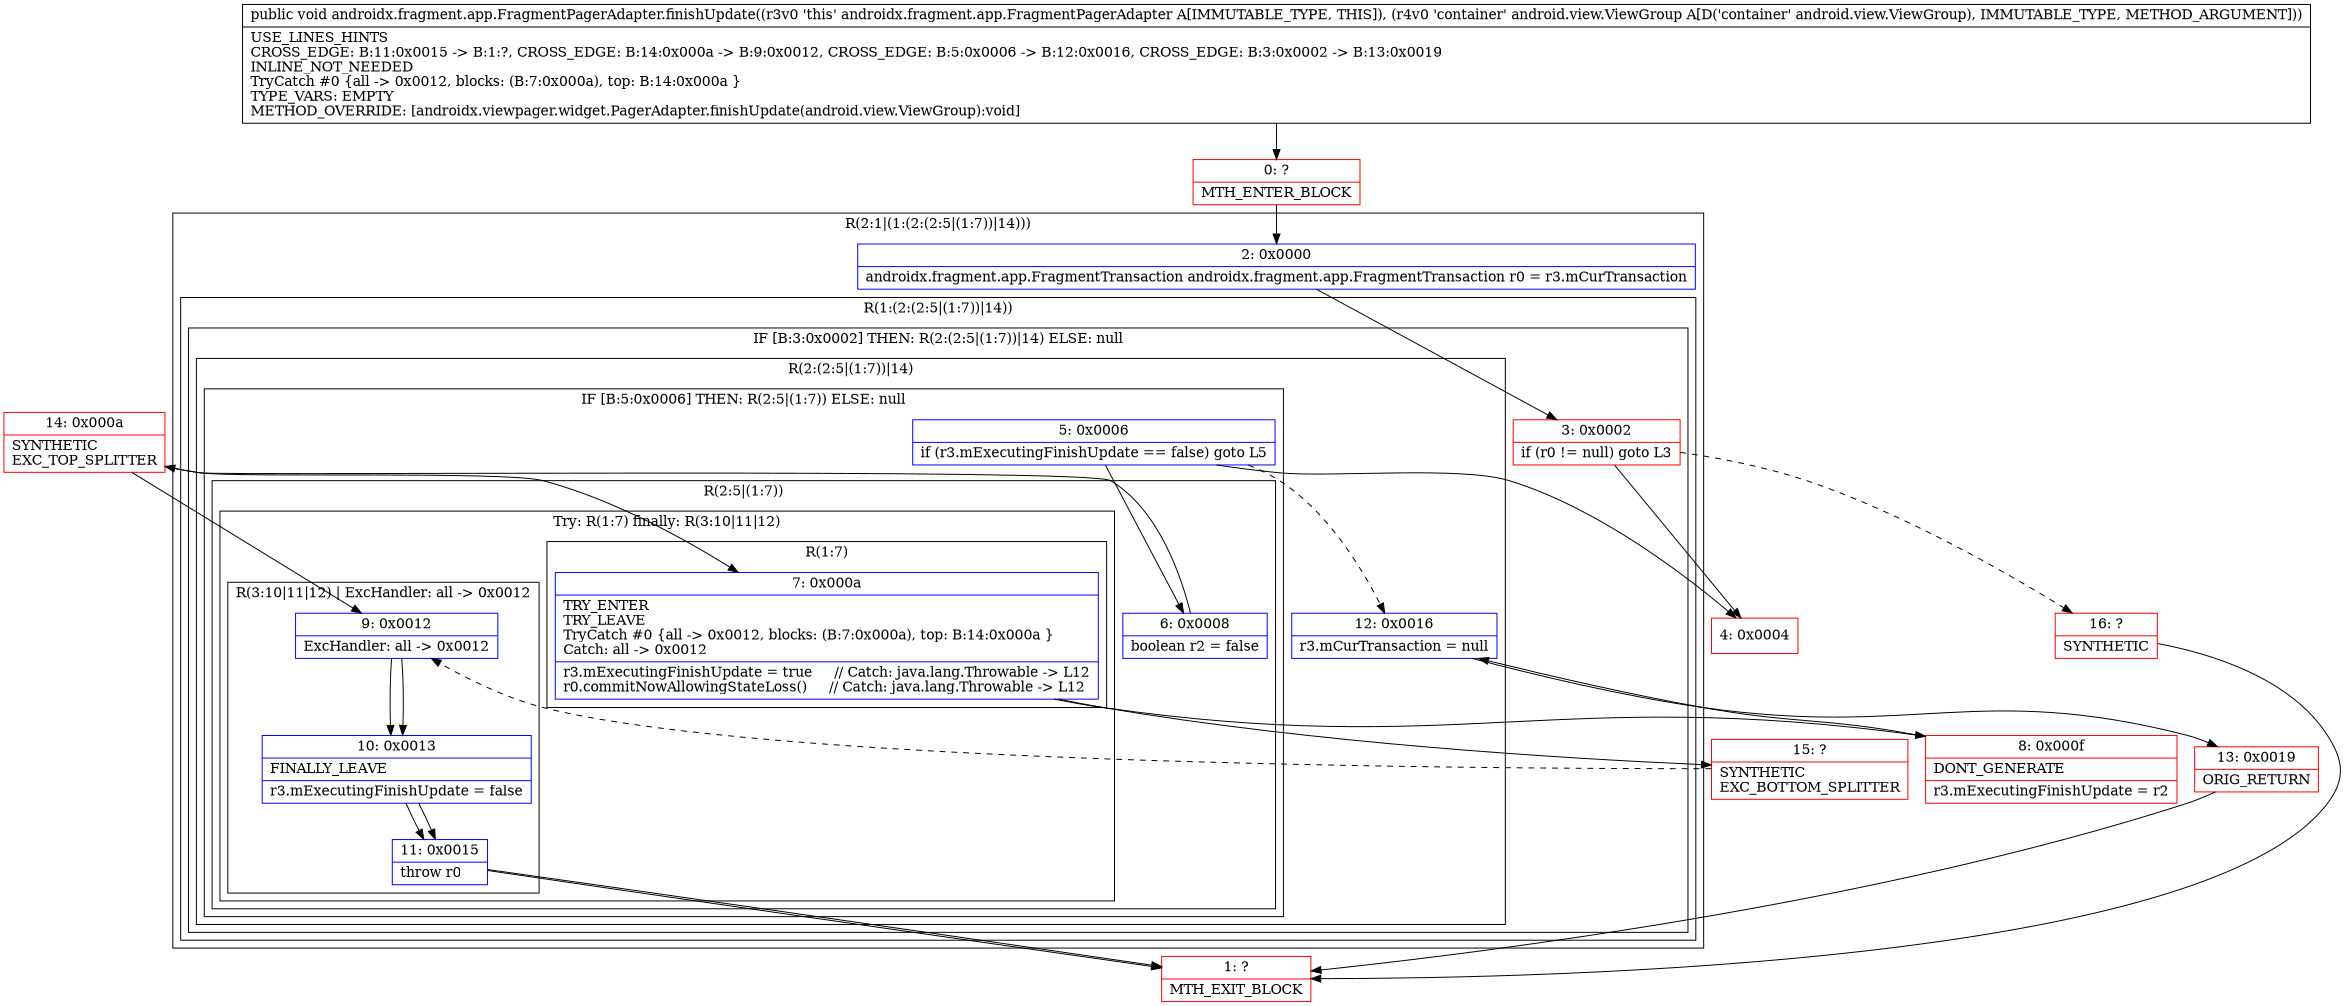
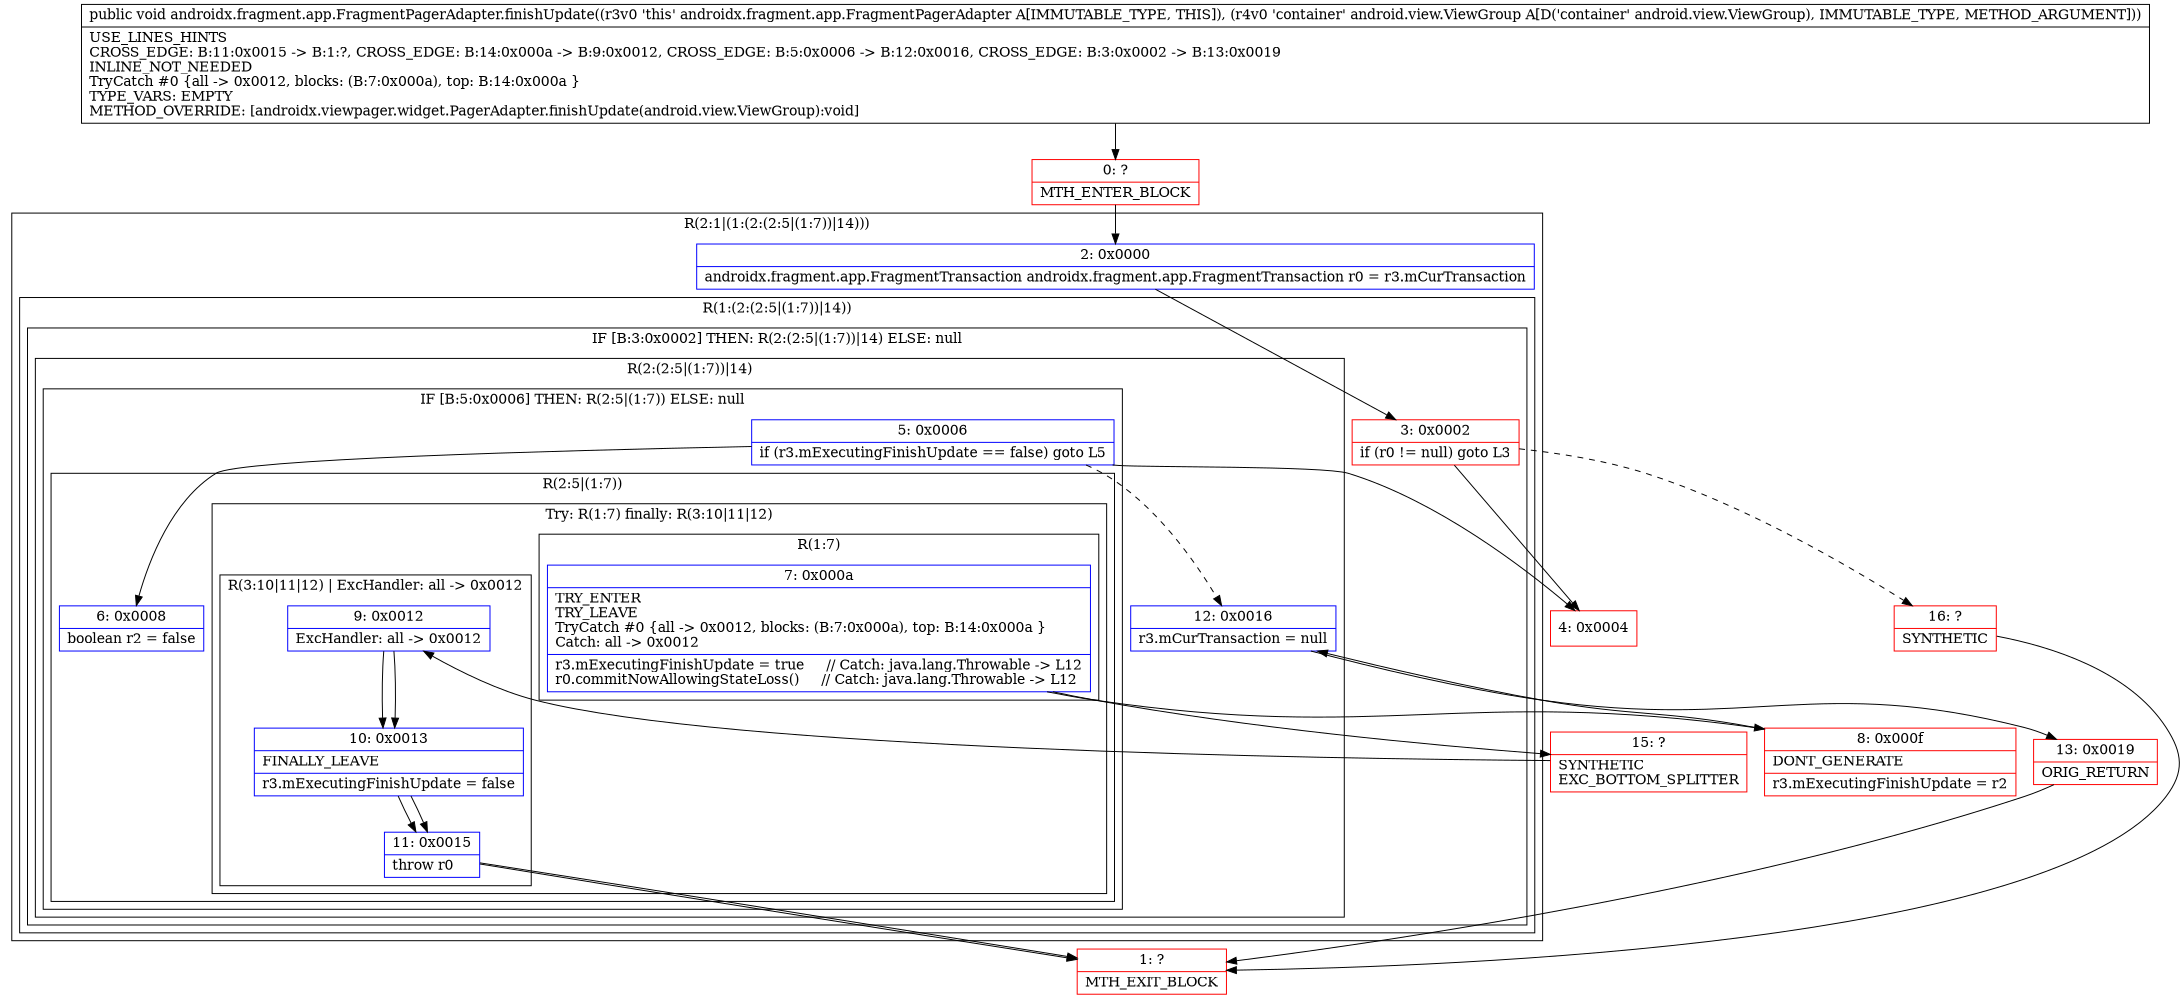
node "14: 0x000a": removed
edge "15: ?" -> "9: 0x0012": style dashed -> solid
